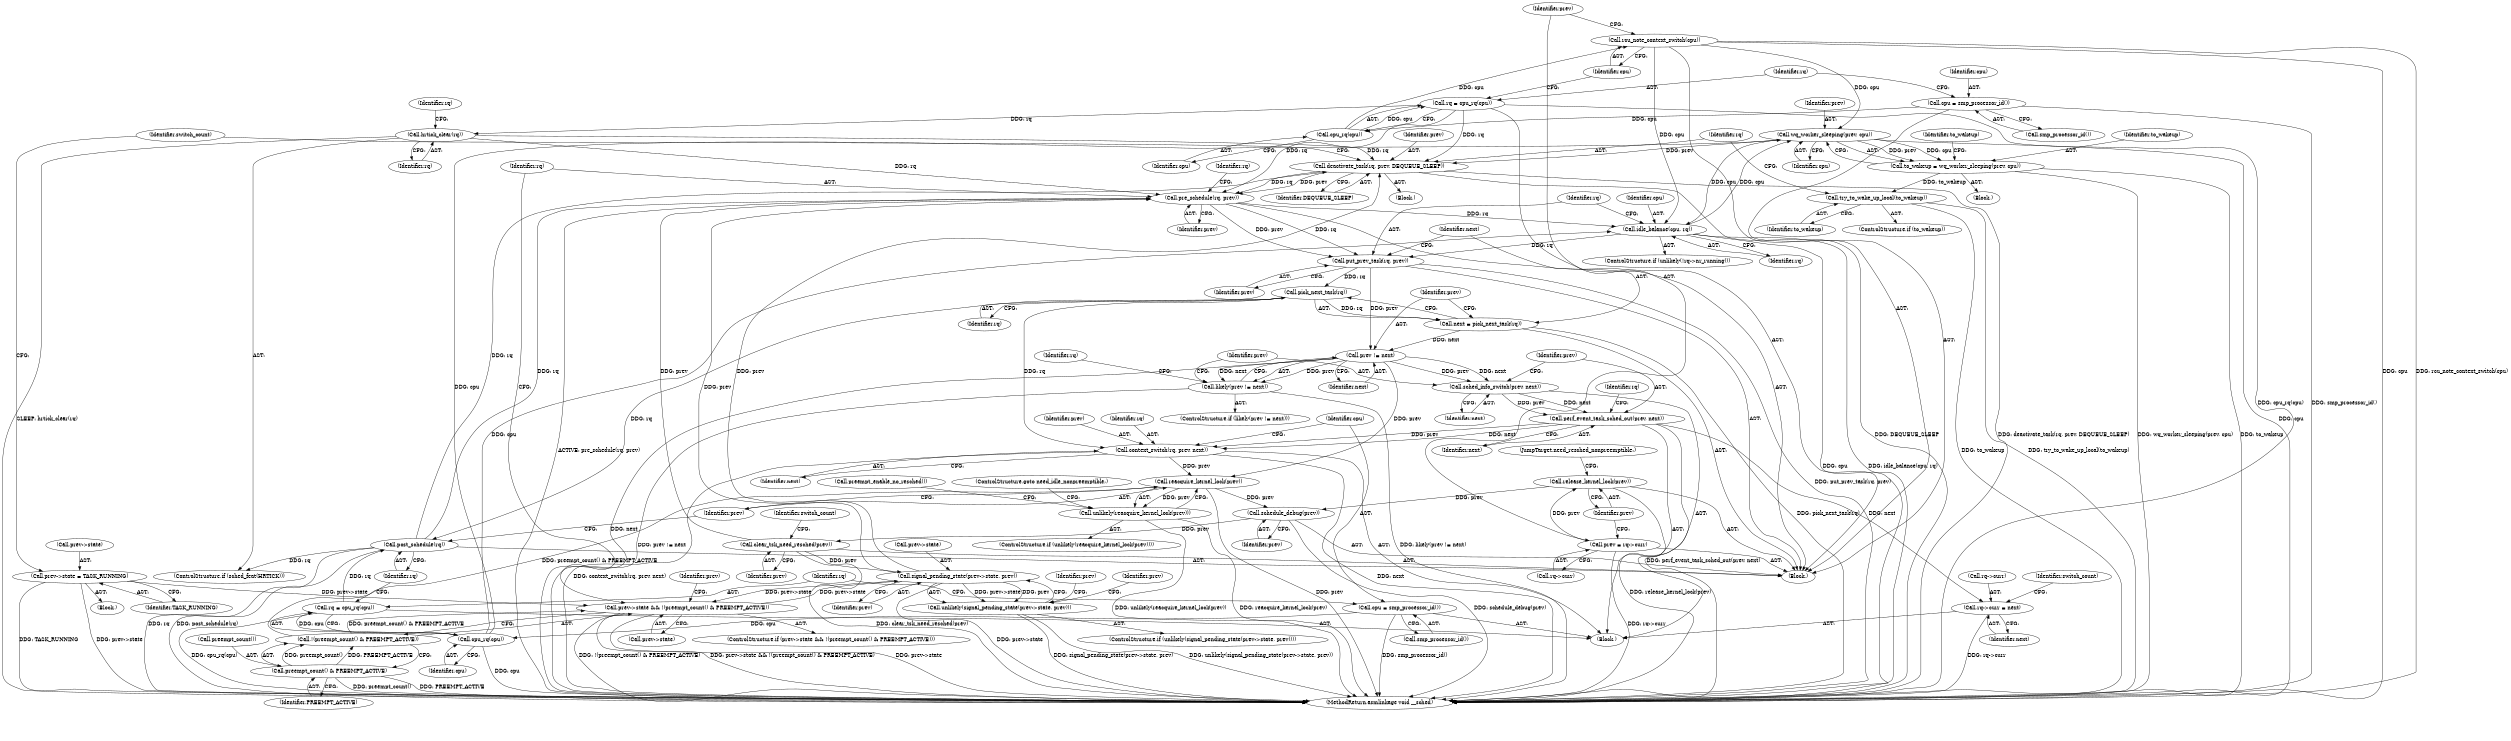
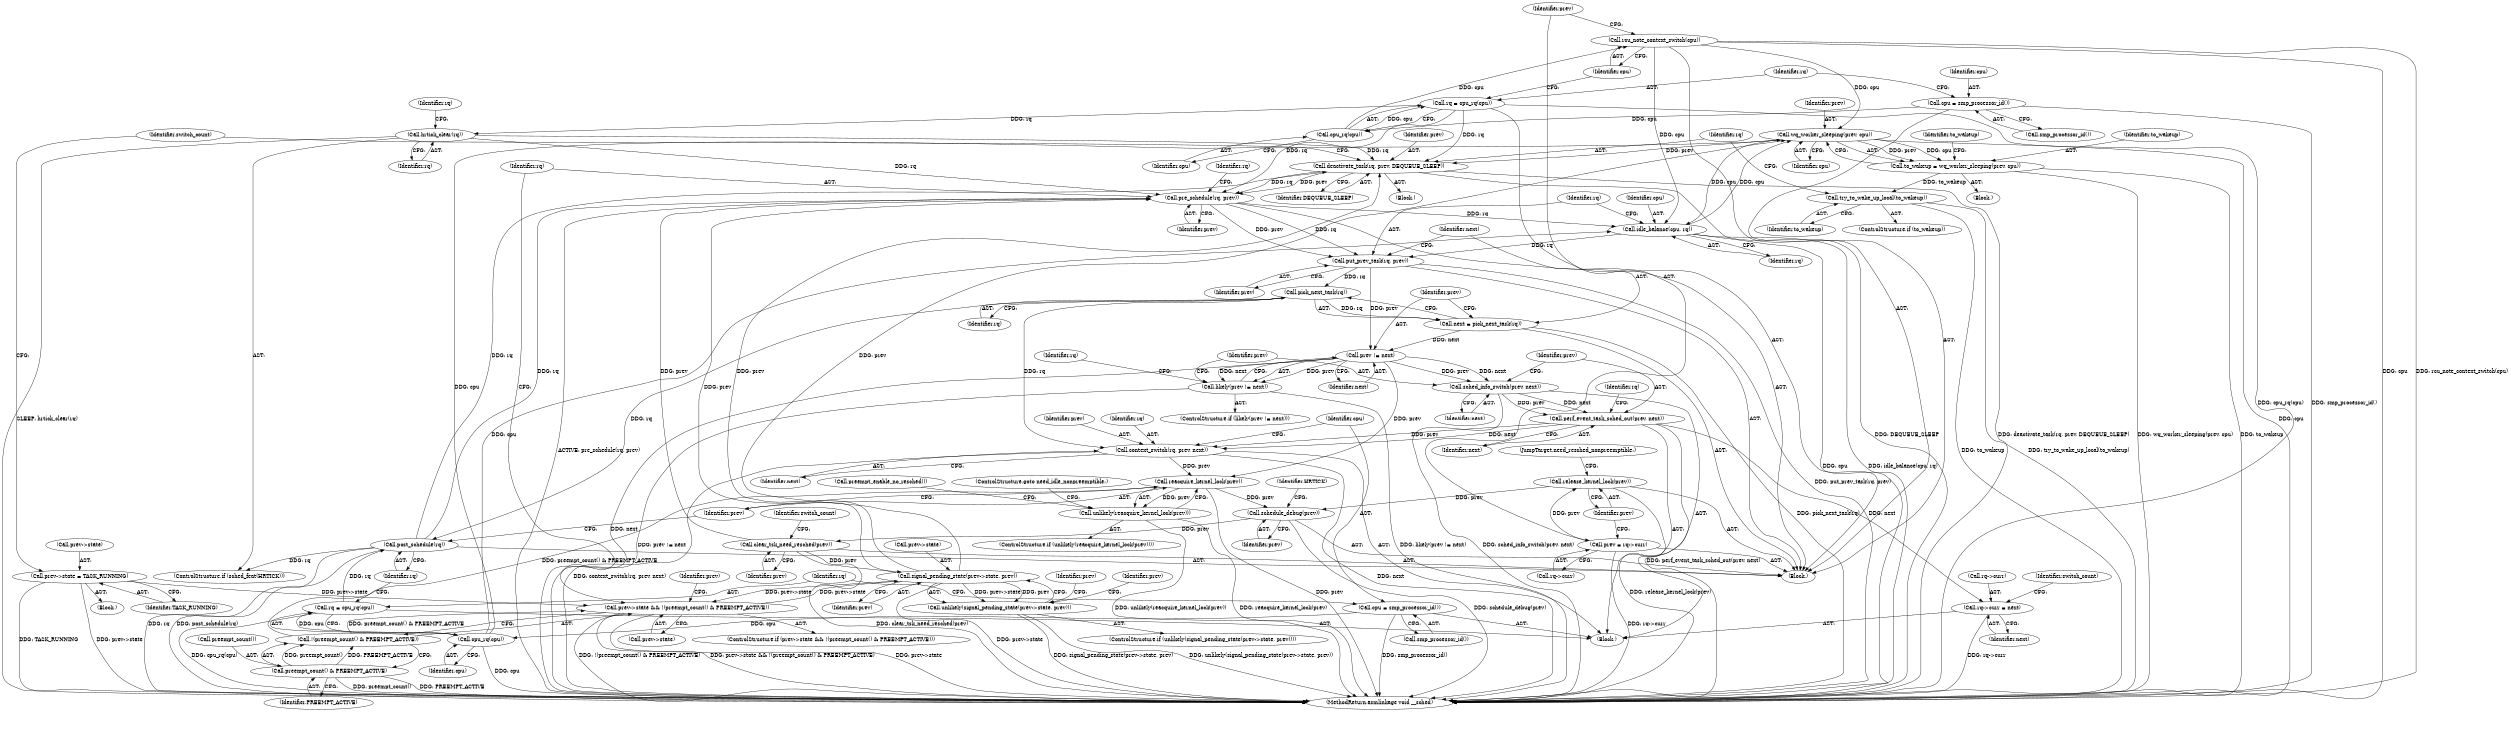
node "(ControlStructure,if (unlikely(!rq->nr_running)))": removed
edge "(Call,signal_pending_state(prev->state, prev))" -> "(Call,wq_worker_sleeping(prev, cpu))": added, label "DDG: prev"
node "(Identifier,HRTICK)": added
edge "(Call,sched_info_switch(prev, next))" -> "(MethodReturn,asmlinkage void __sched)": added, label "DDG: sched_info_switch(prev, next)"
